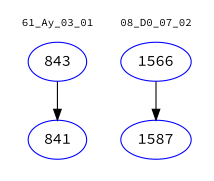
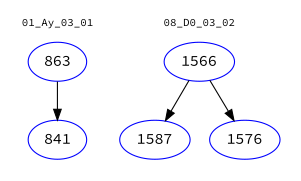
cluster "61_Ay_03_01": label "61_Ay_03_01" -> "01_Ay_03_01"
cluster "08_D0_07_02": label "08_D0_07_02" -> "08_D0_03_02"
node "843": label "843" -> "863"
node "1576": added
